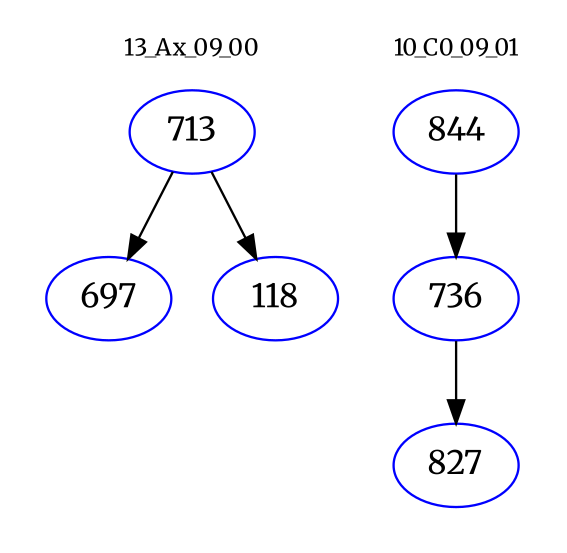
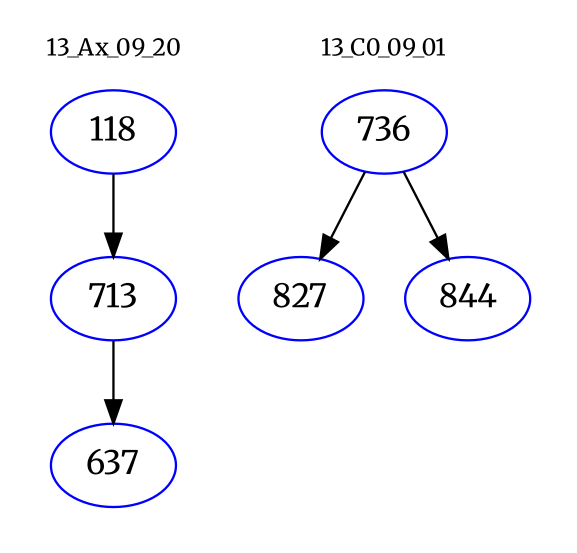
cluster "13_Ax_09_00": label "13_Ax_09_00" -> "13_Ax_09_20"
cluster "10_C0_09_01": label "10_C0_09_01" -> "13_C0_09_01"
edge "844" -> "736": reversed
edge "713" -> "118": reversed
node "697": label "697" -> "637"
